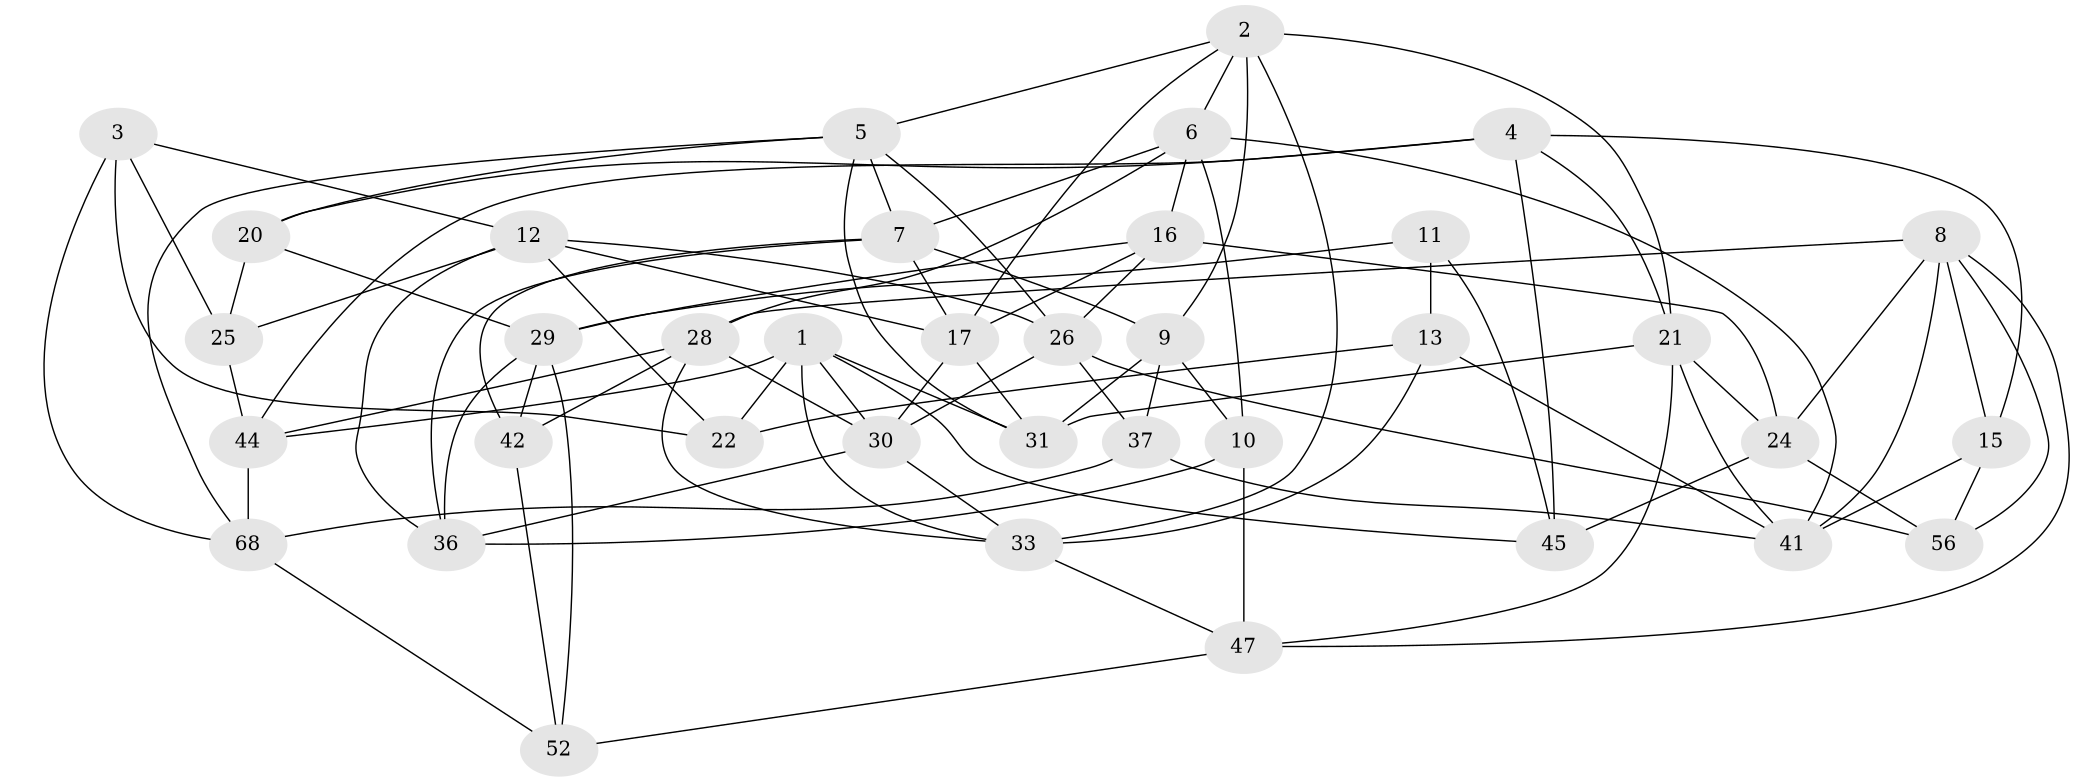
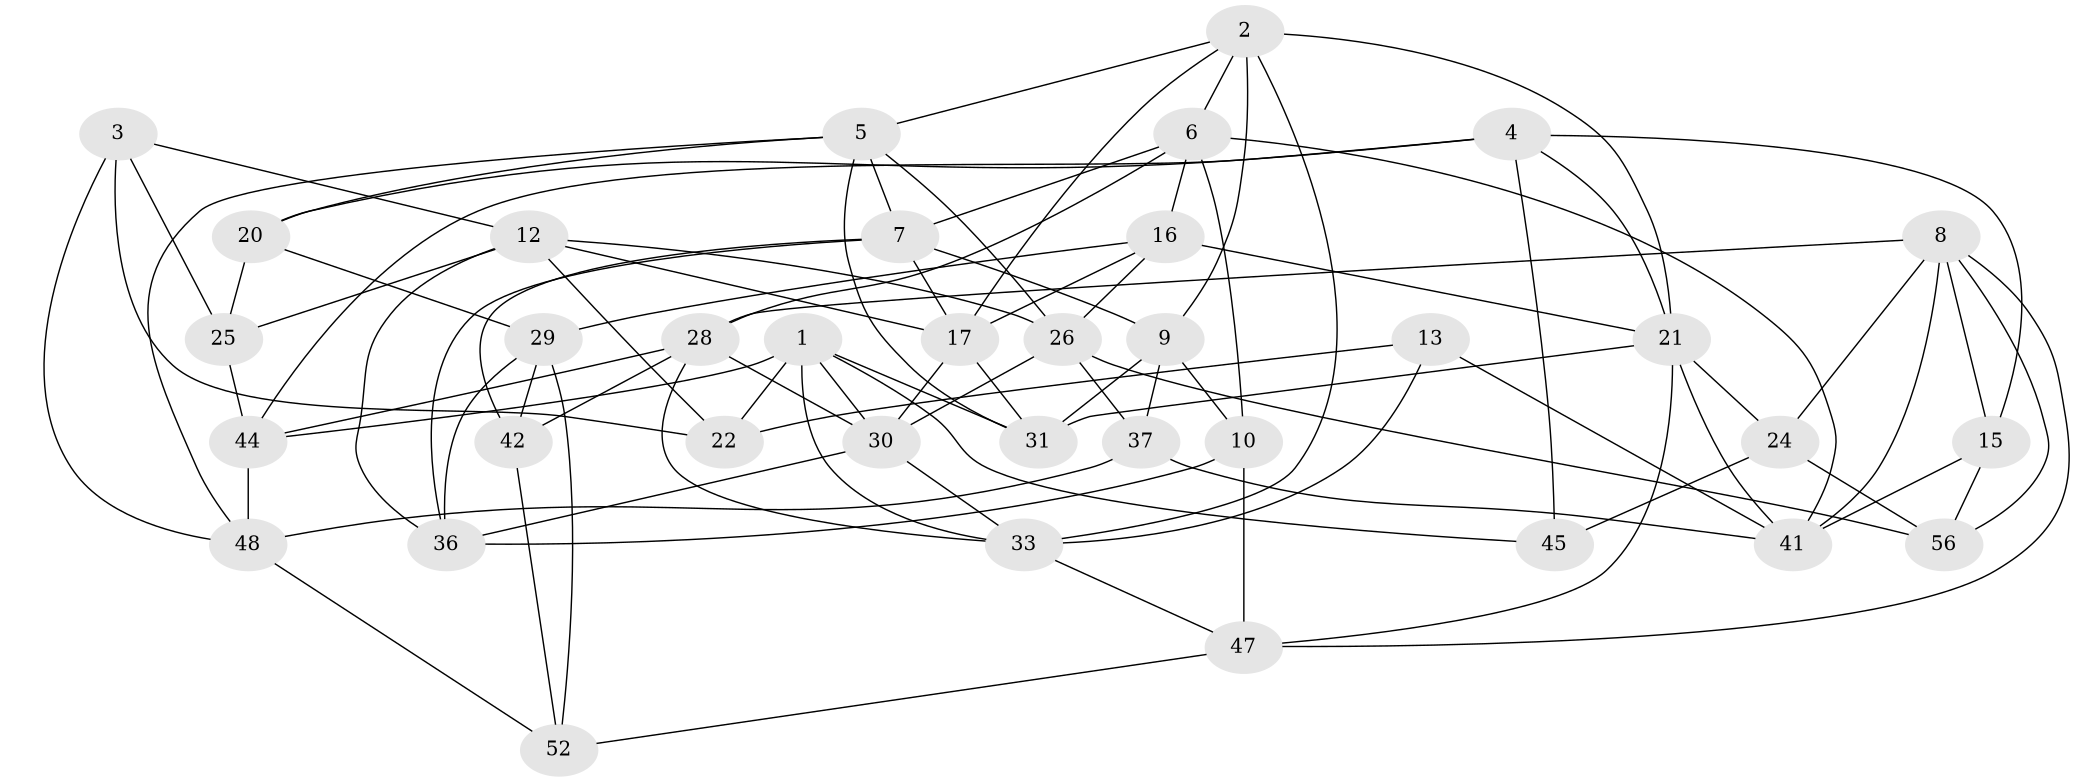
node "11": removed
edge "16" -- "24": now "16" -- "21"
node "68": label "68" -> "48"
